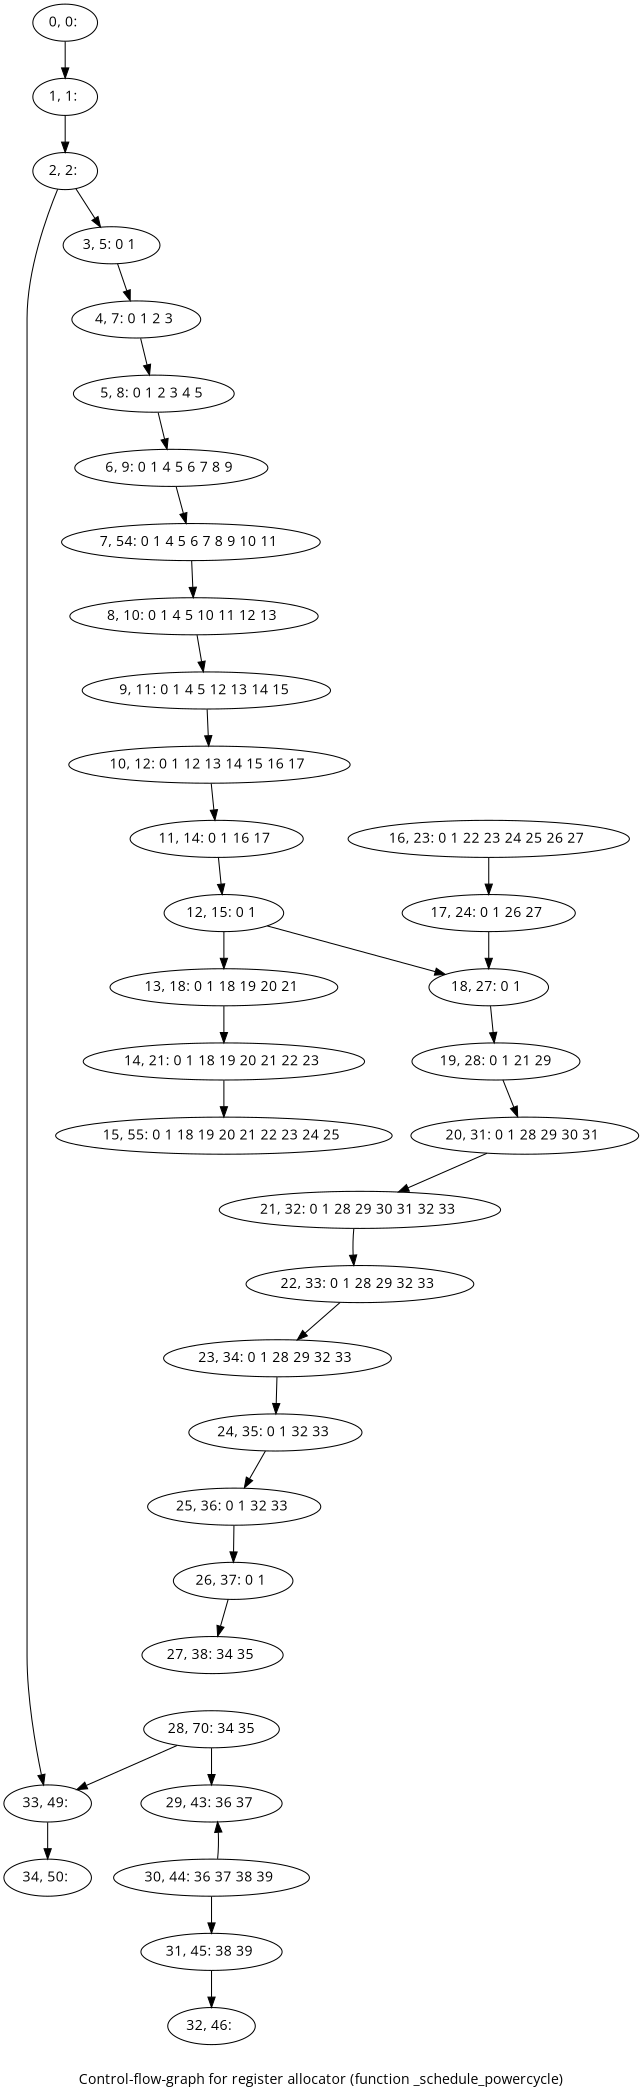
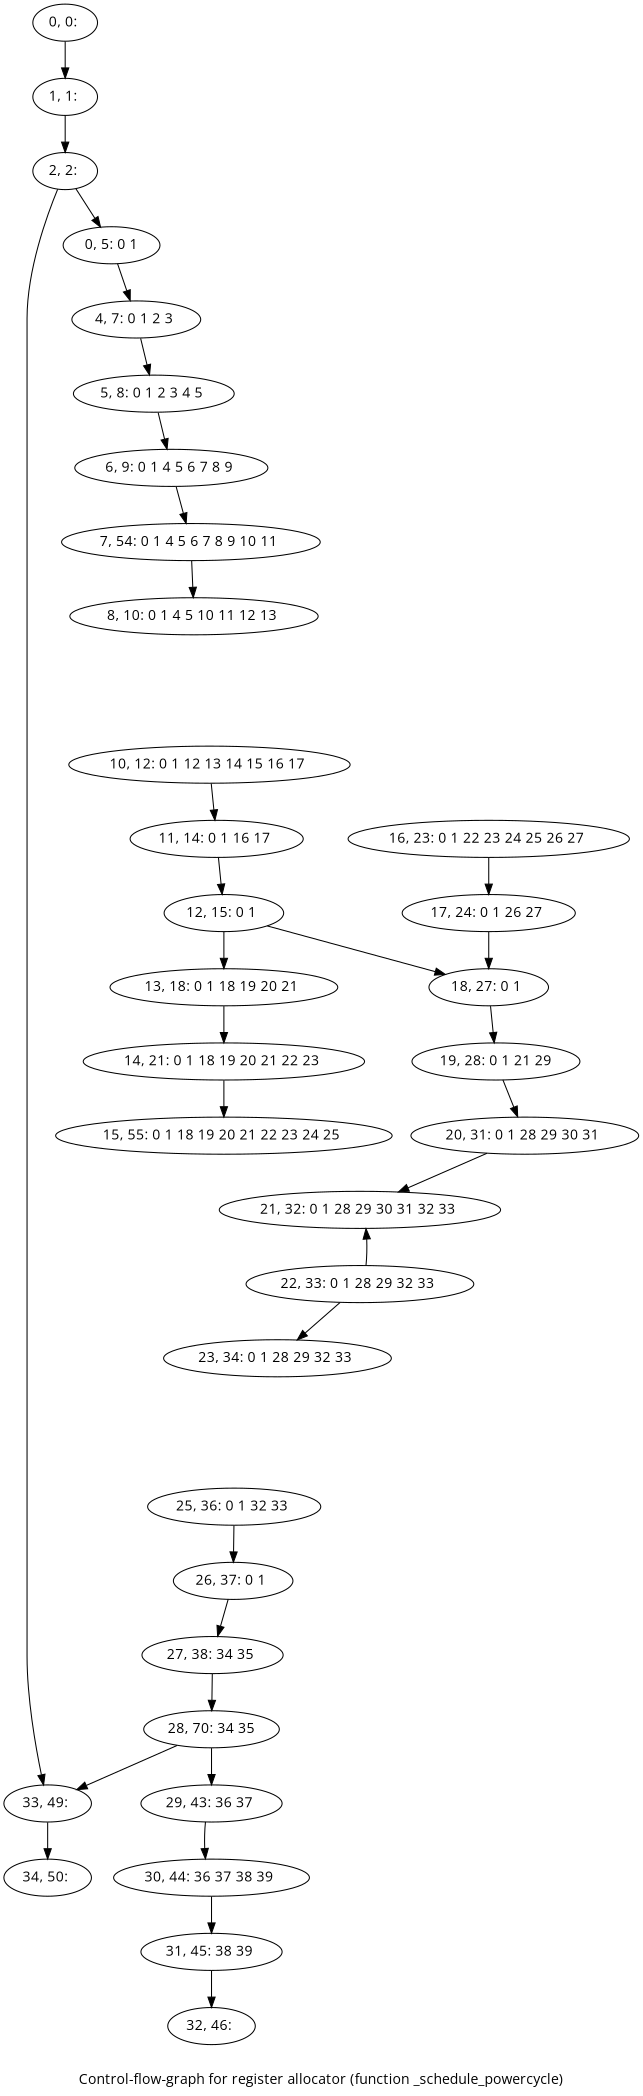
node "3, 5: 0 1": label "3, 5: 0 1" -> "0, 5: 0 1"
node "9, 11: 0 1 4 5 12 13 14 15": removed
edge "21, 32: 0 1 28 29 30 31 32 33" -> "22, 33: 0 1 28 29 32 33": reversed
node "24, 35: 0 1 32 33": removed
edge "27, 38: 34 35" -> "28, 70: 34 35": added
edge "30, 44: 36 37 38 39" -> "29, 43: 36 37": reversed
